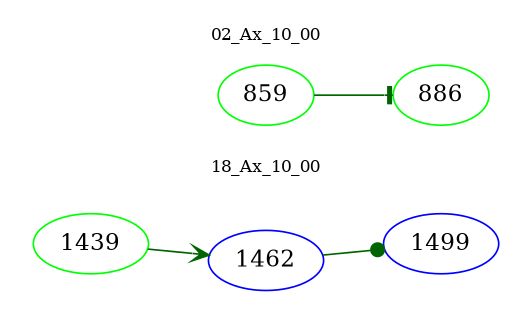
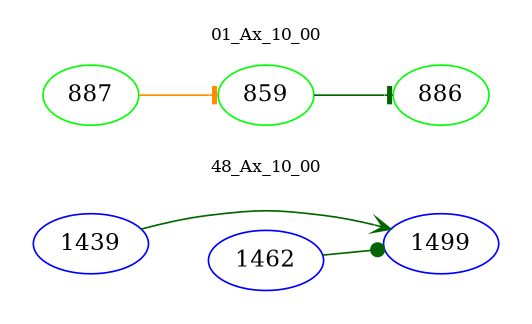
cluster "02_Ax_10_00": label "02_Ax_10_00" -> "01_Ax_10_00"
node "887": added
cluster "18_Ax_10_00": label "18_Ax_10_00" -> "48_Ax_10_00"
node "1439": color green -> blue
edge "1439" -> "1462": now "1439" -> "1499"
